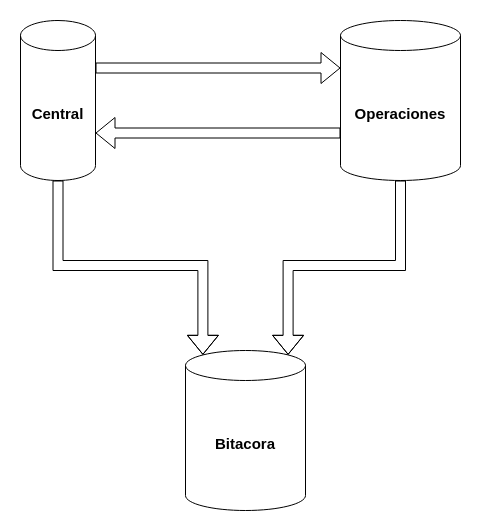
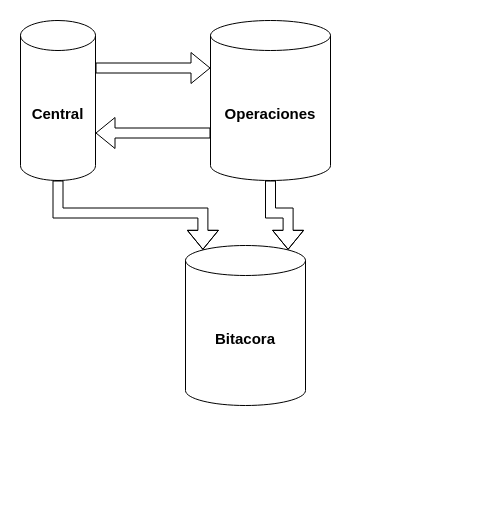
node "Operaciones": moved (401, 101) -> (271, 101)
node "Bitacora": moved (246, 431) -> (246, 326)
